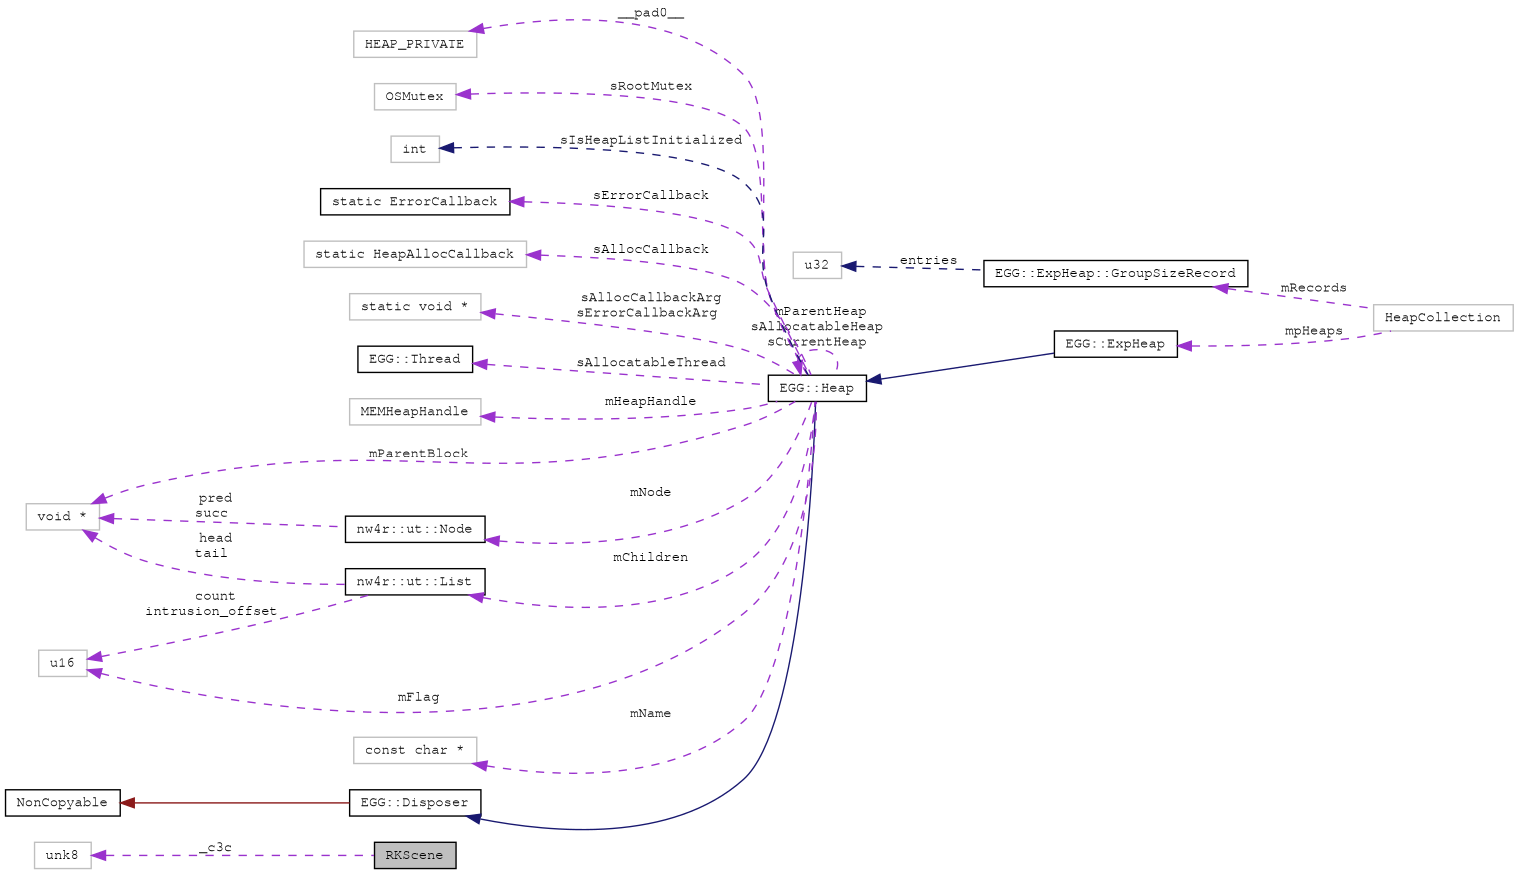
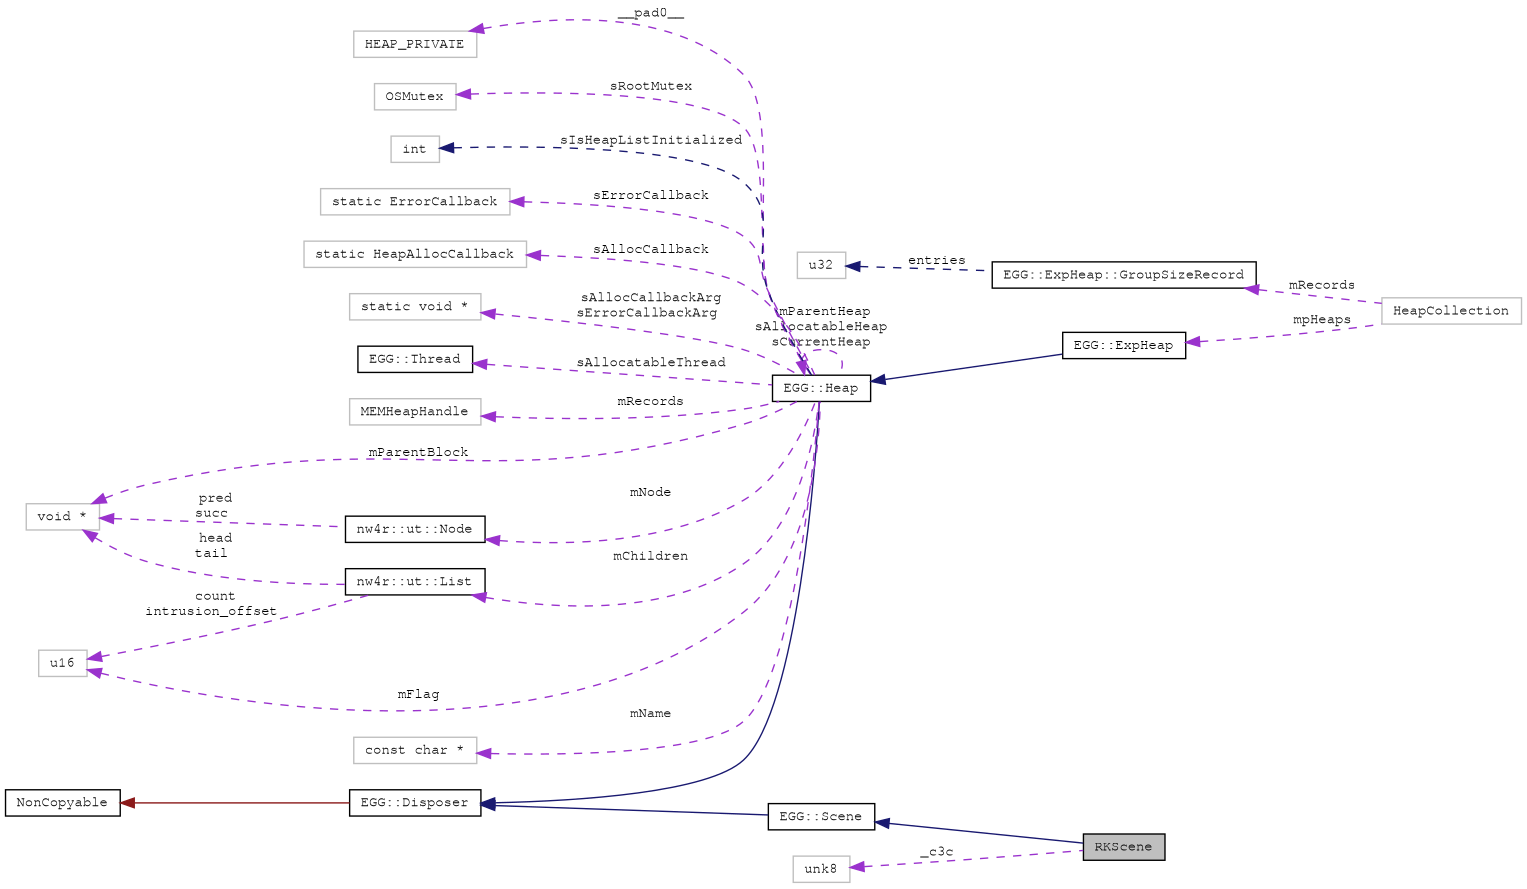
node "static ErrorCallback": color black -> grey75
edge "EGG::Heap" -> "MEMHeapHandle": label " mHeapHandle" -> " mRecords"
node "EGG::Scene": added
